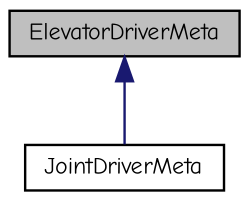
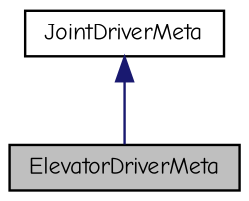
edge "JointDriverMeta" -> "ElevatorDriverMeta": reversed
